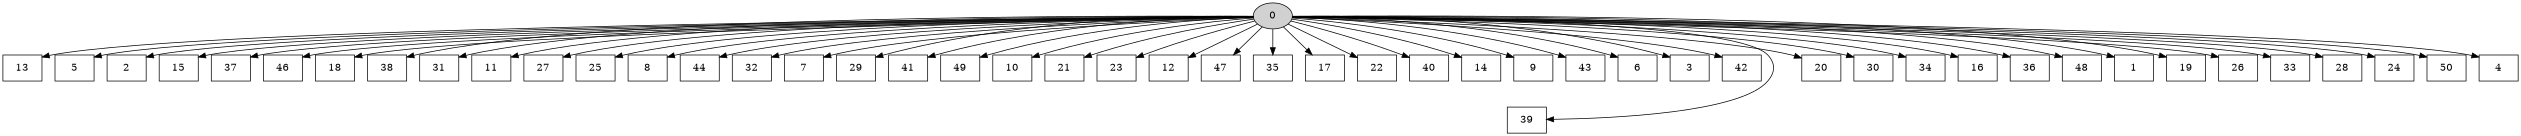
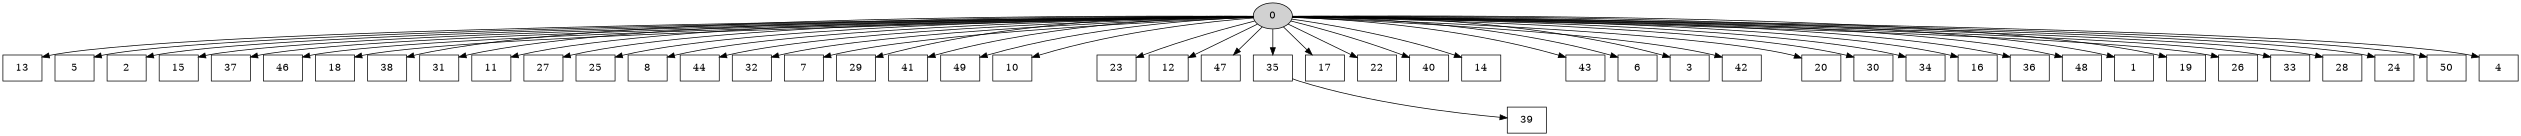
edge "0" -> "39": now "35" -> "39"
node "21": removed
node "9": removed
